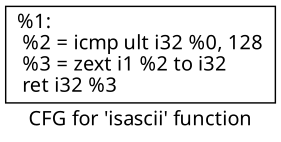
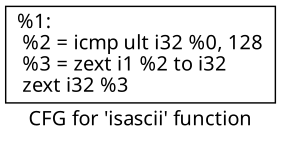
node "%1:": text "ret i32 %3" -> "zext i32 %3"
